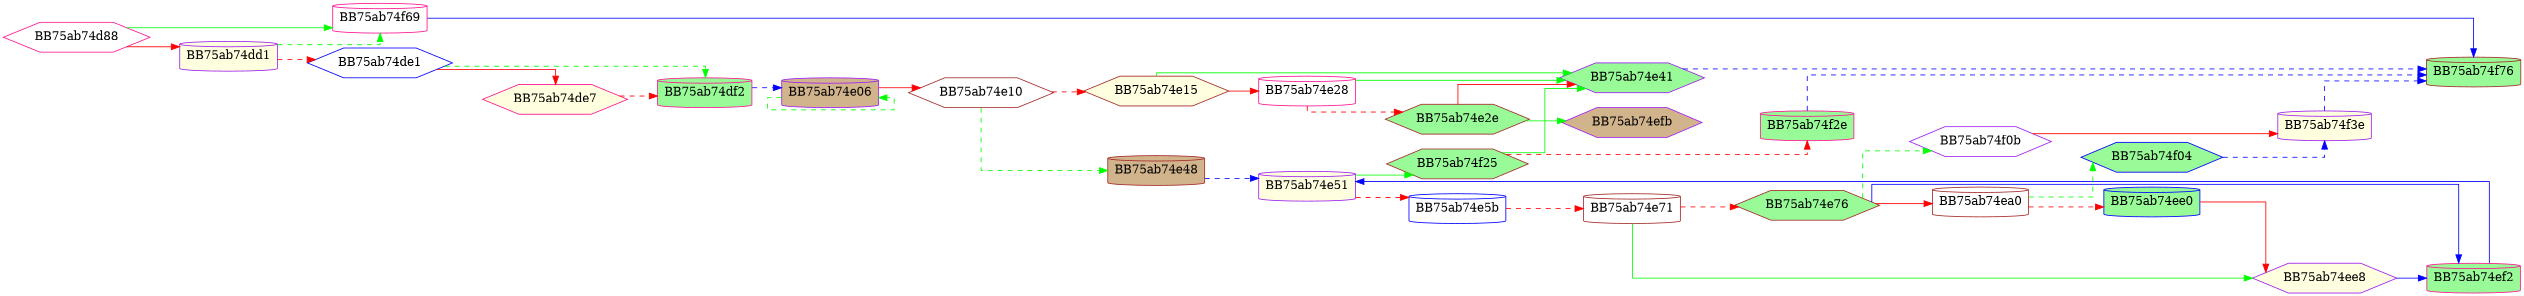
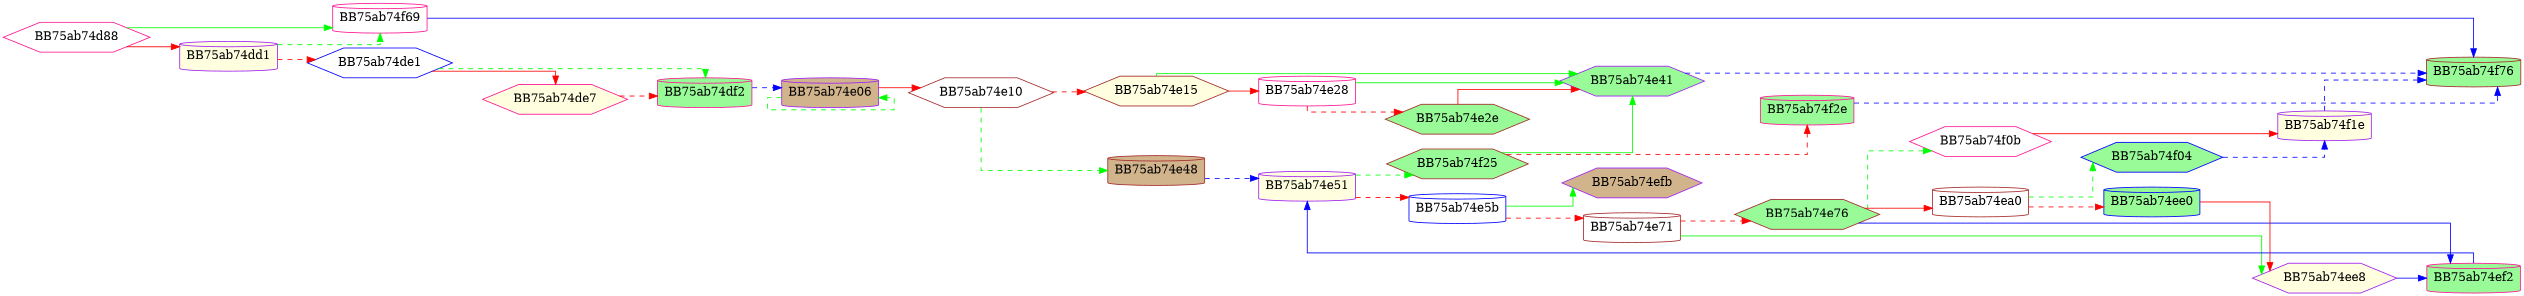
edge "BB75ab74e2e" -> "BB75ab74efb": now "BB75ab74e5b" -> "BB75ab74efb"
node "BB75ab74f3e": label "BB75ab74f3e" -> "BB75ab74f1e"
node "BB75ab74f0b": color purple -> deeppink
edge "BB75ab74e51" -> "BB75ab74f25": style solid -> dashed
